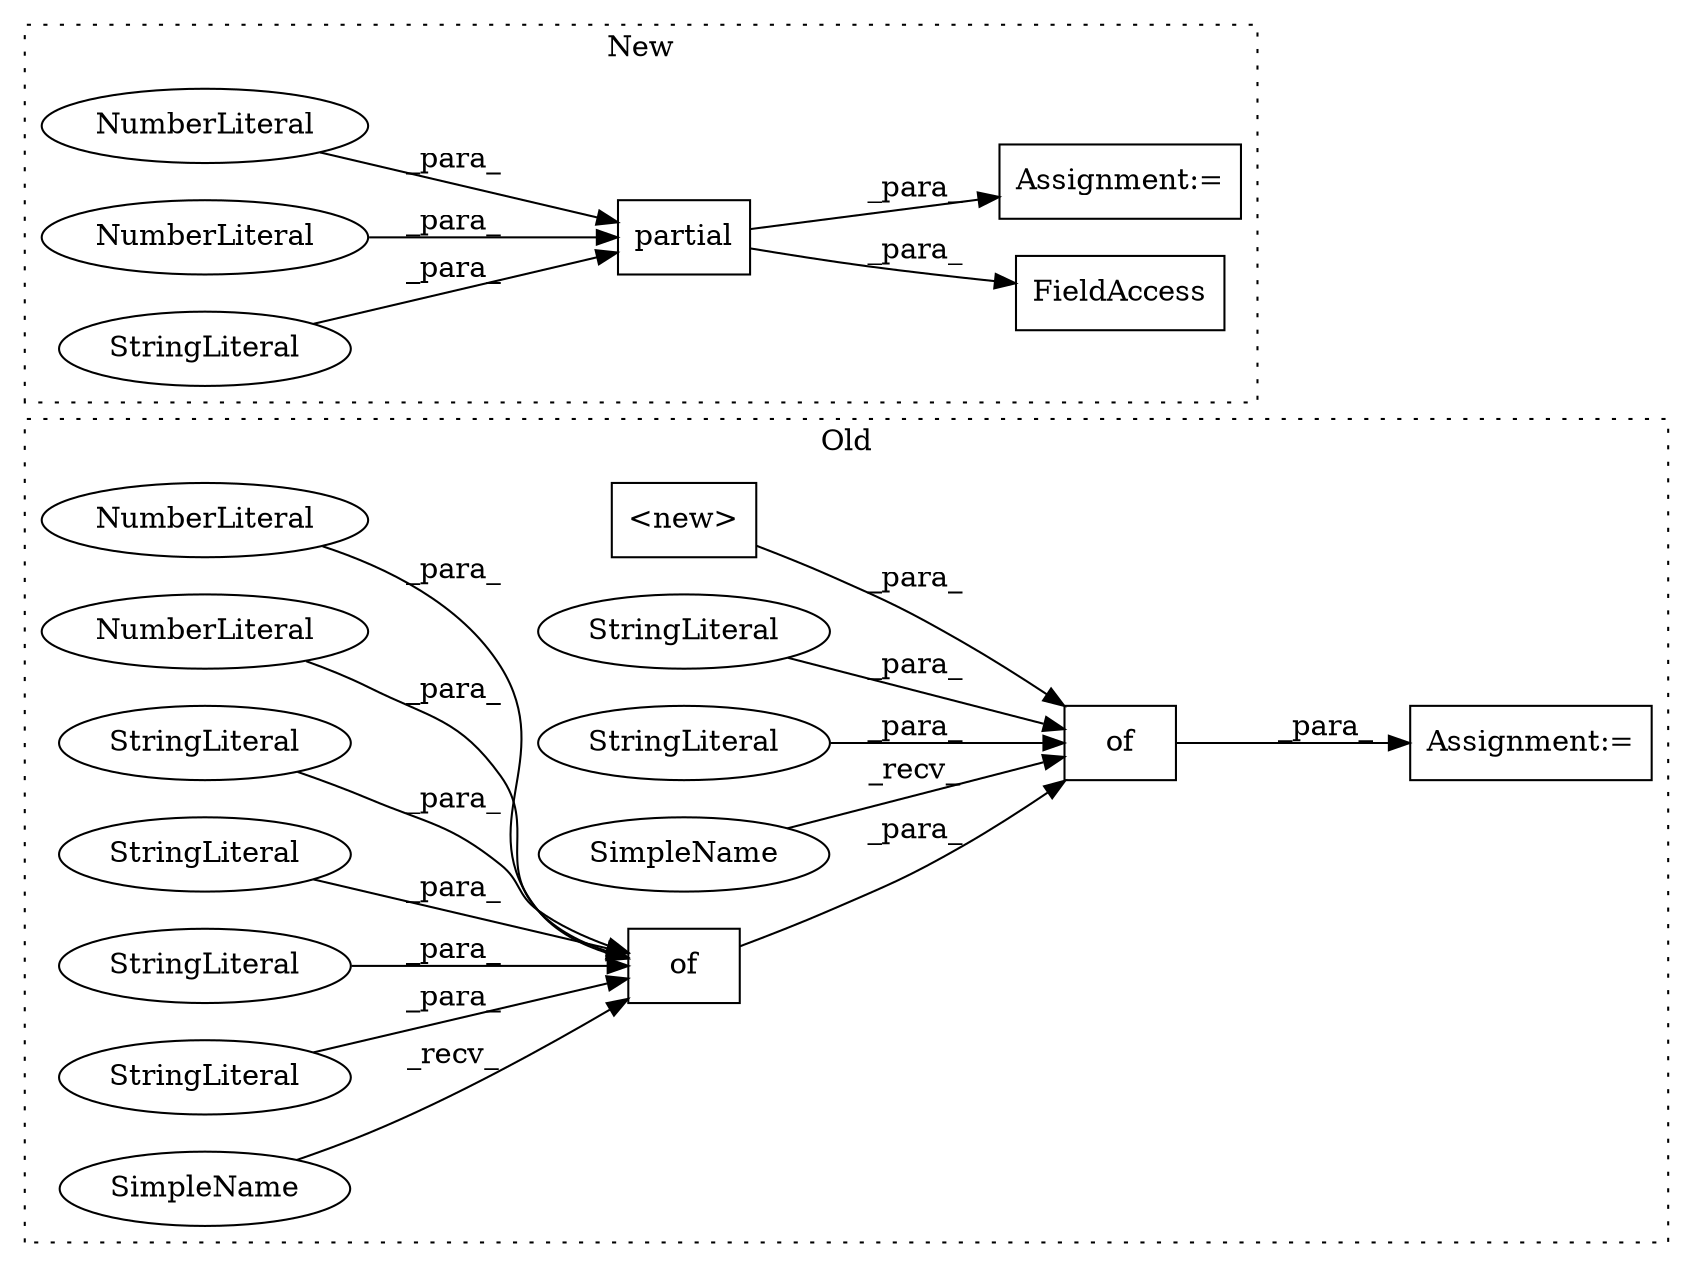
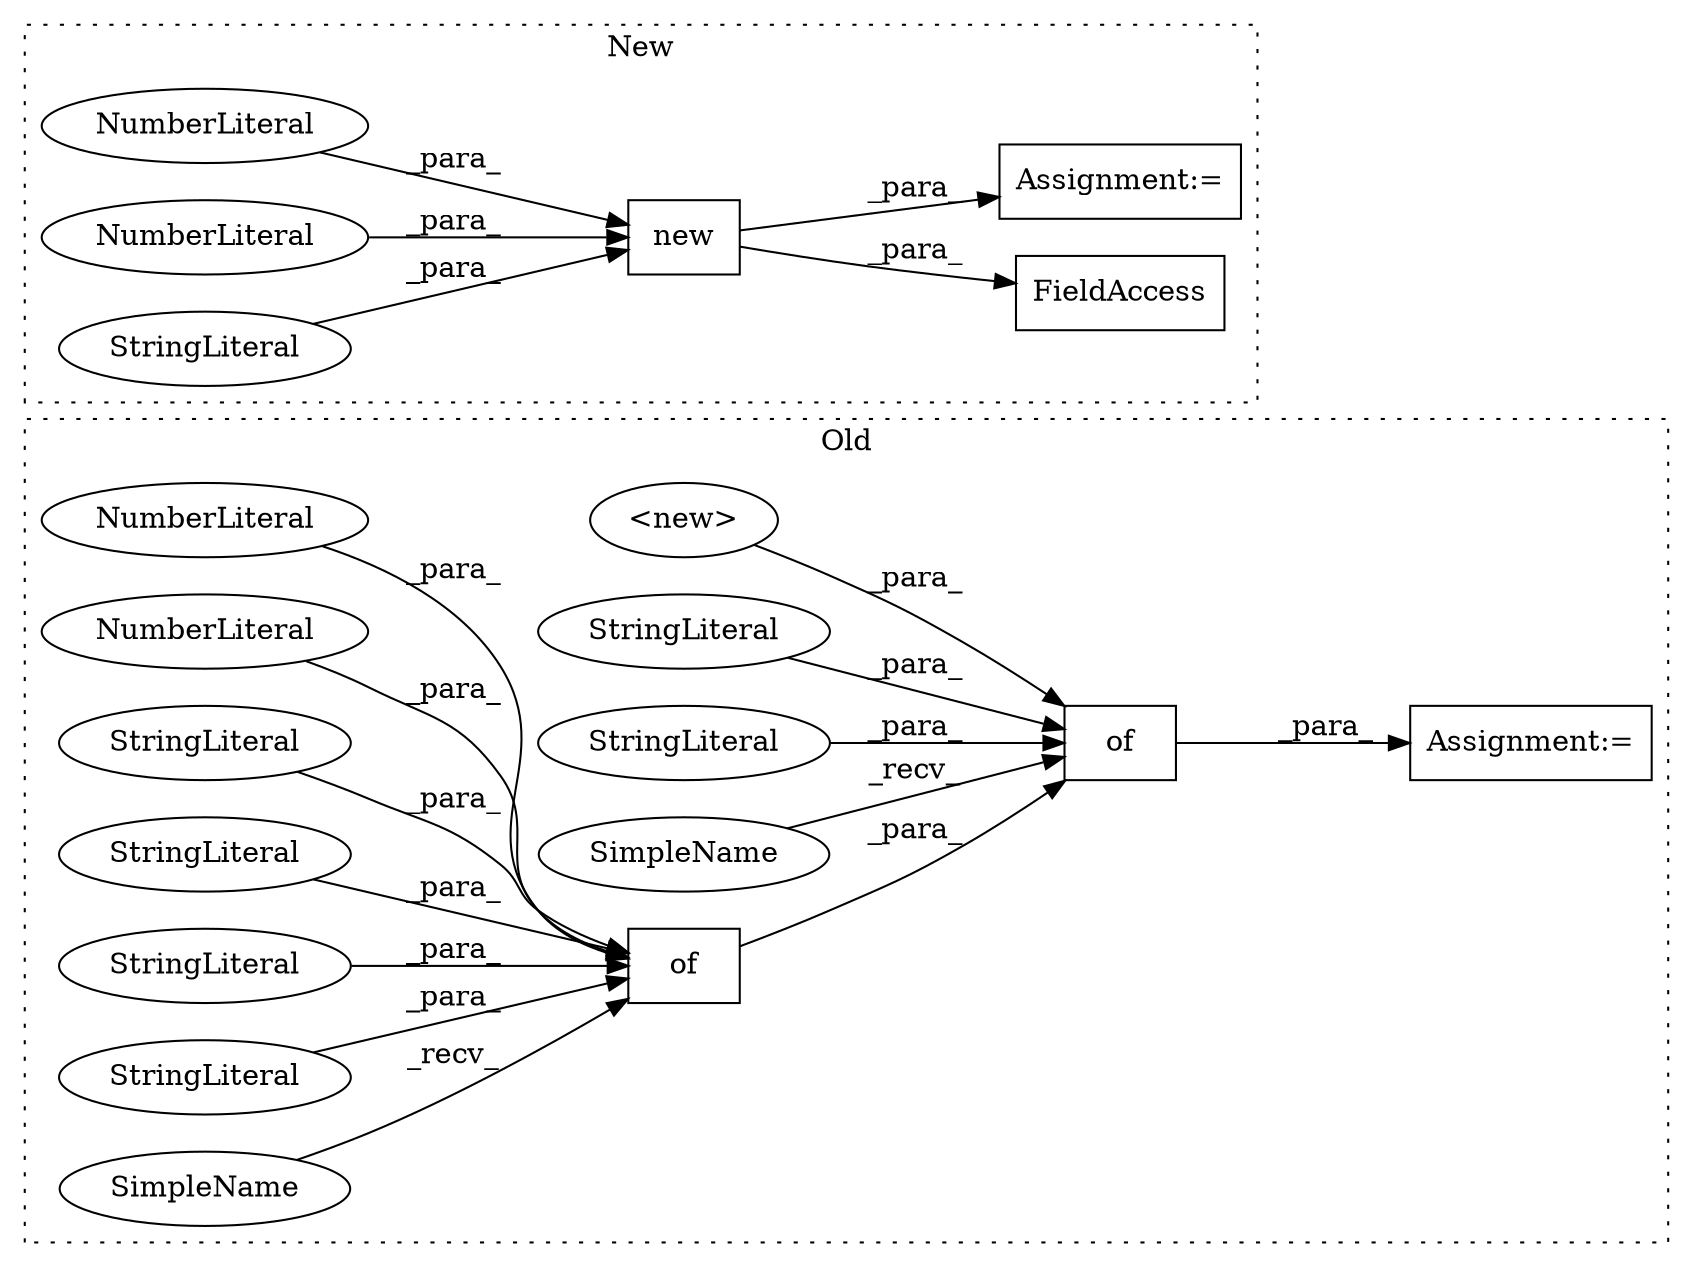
node "partial": label "partial" -> "new"
node "<new>": shape box -> ellipse
